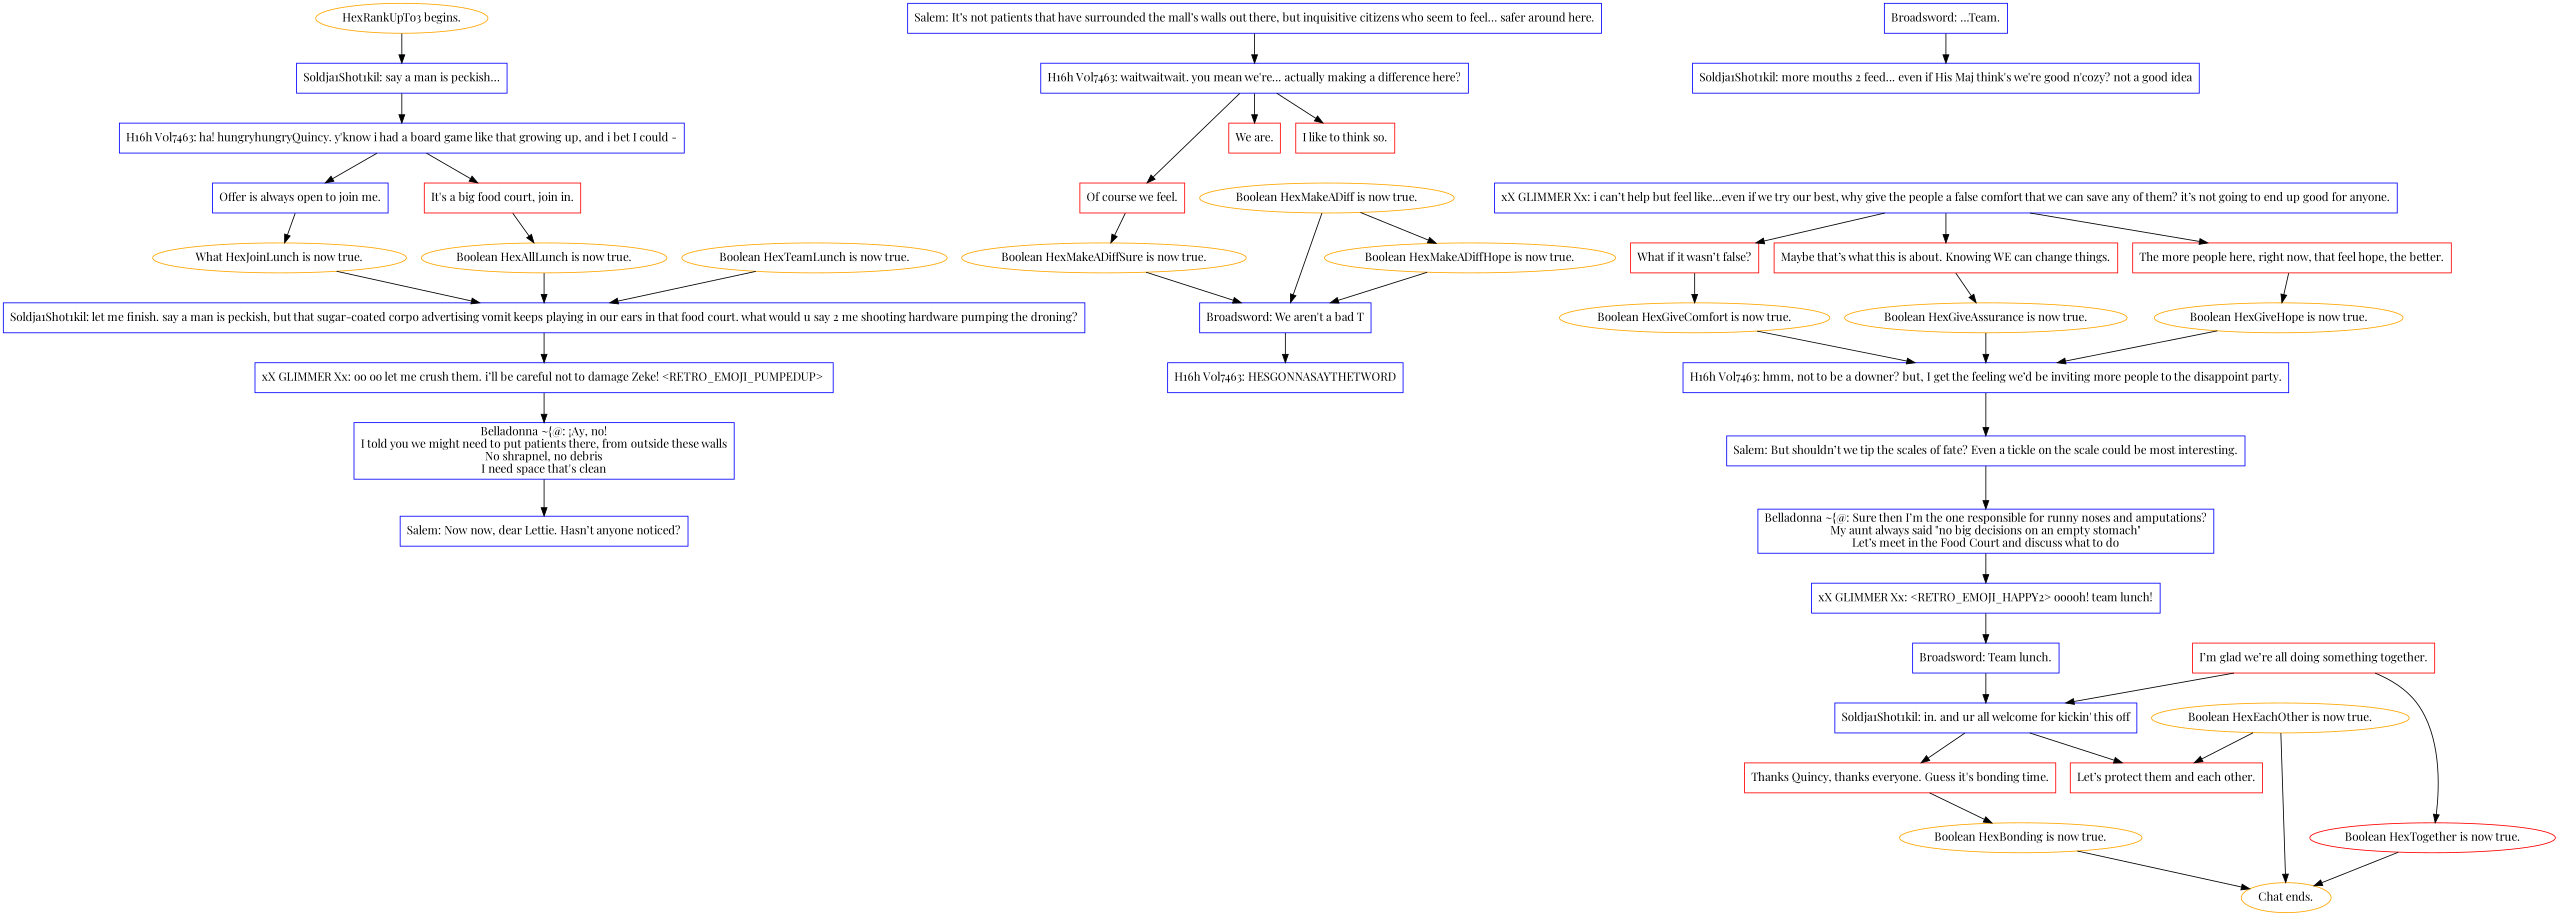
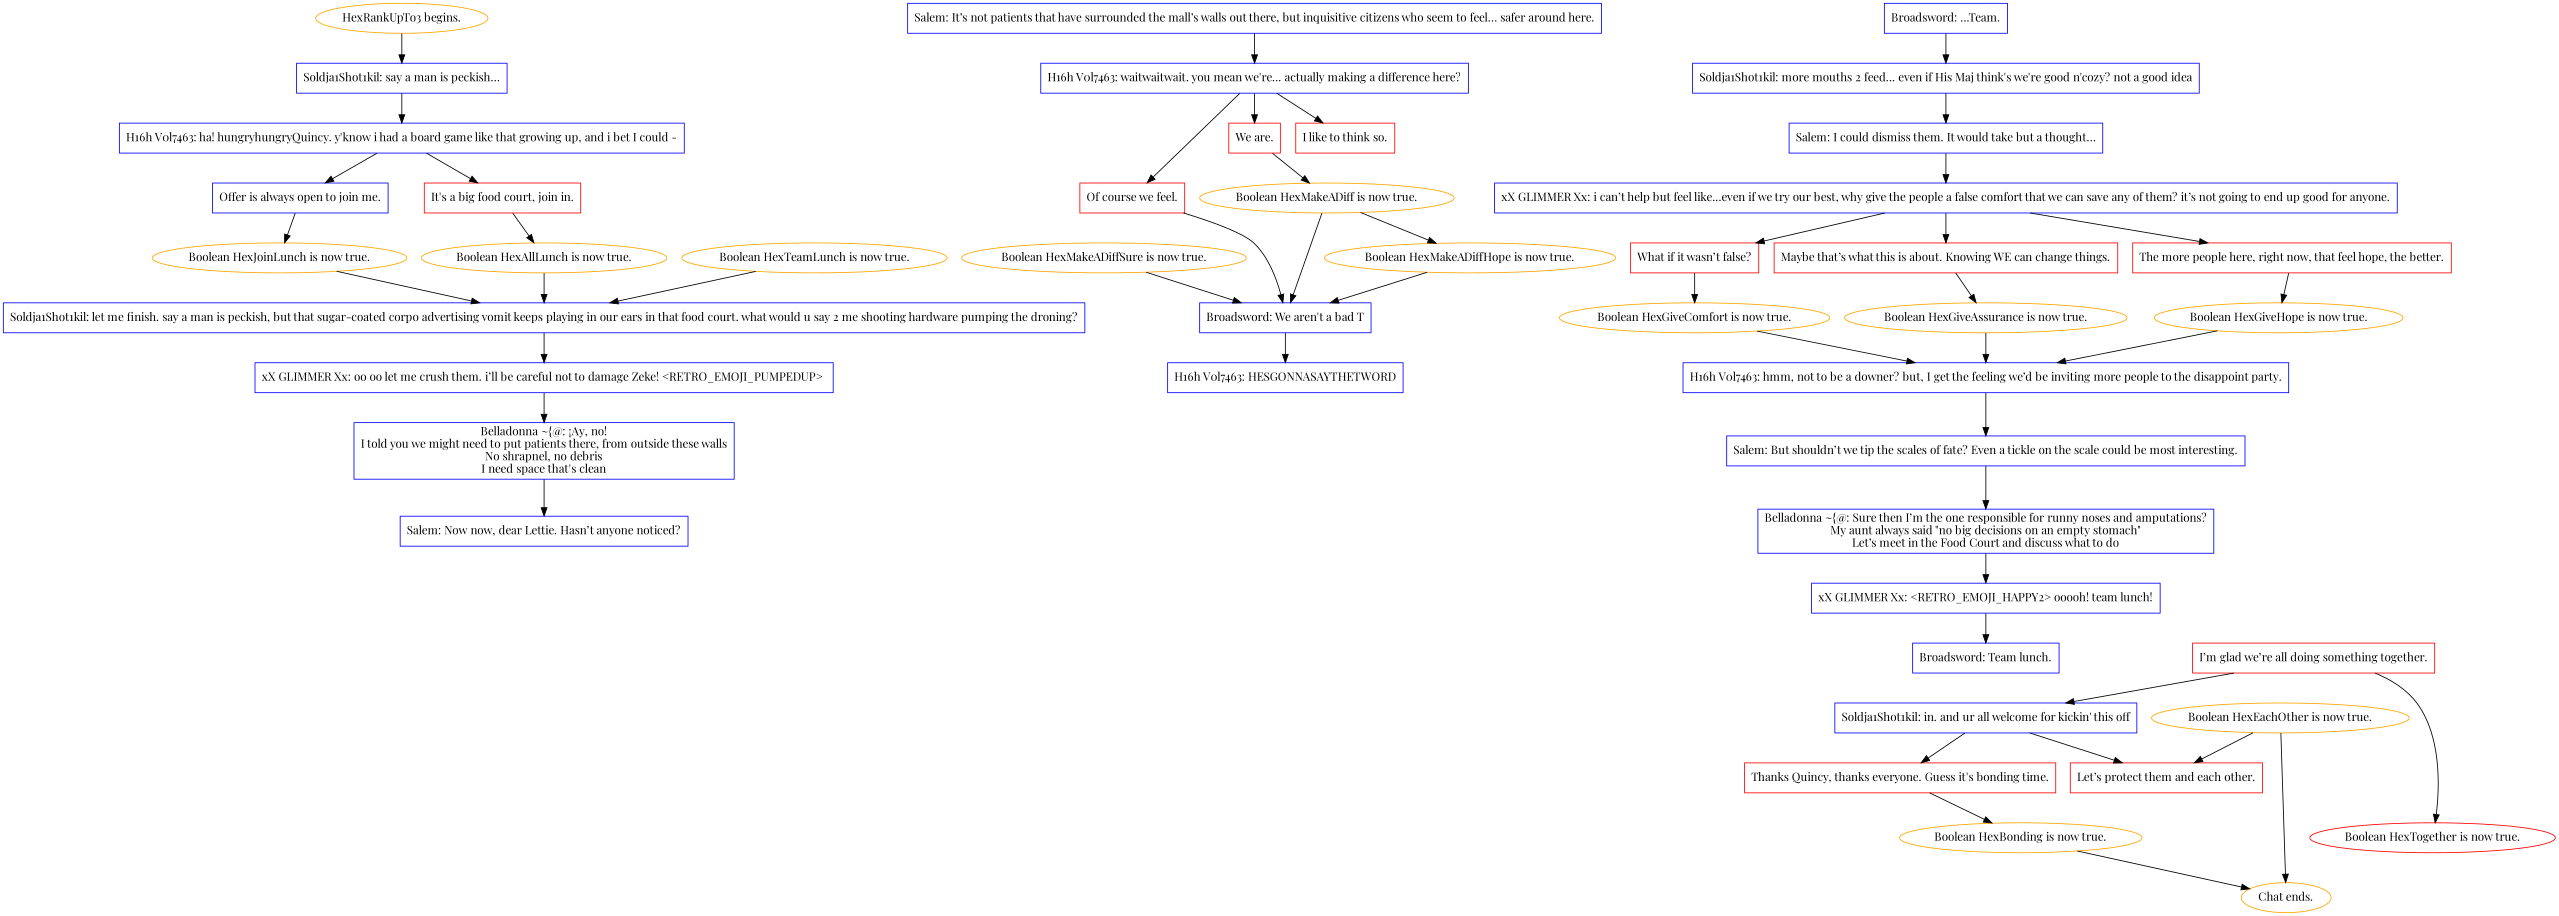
node "Salem: I could dismiss them. It would take but a thought…": added
edge "We are." -> "Boolean HexMakeADiff is now true.": added
edge "Of course we feel." -> "Boolean HexMakeADiffSure is now true.": now "Of course we feel." -> "Broadsword: We aren't a bad T"
node "What HexJoinLunch is now true.": label "What HexJoinLunch is now true." -> "Boolean HexJoinLunch is now true."
edge "Broadsword: Team lunch." -> "Soldja1Shot1kil: in. and ur all welcome for kickin' this off": removed
edge "Boolean HexTogether is now true." -> "Chat ends.": removed
